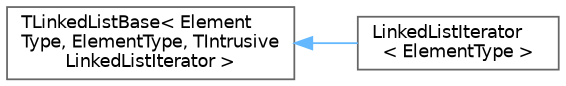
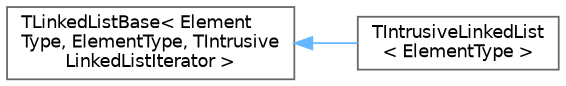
node "LinkedListIterator < ElementType >": label "LinkedListIterator < ElementType >" -> "TIntrusiveLinkedList < ElementType >"
